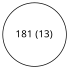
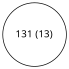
node "181 (13)": label "181 (13)" -> "131 (13)"
